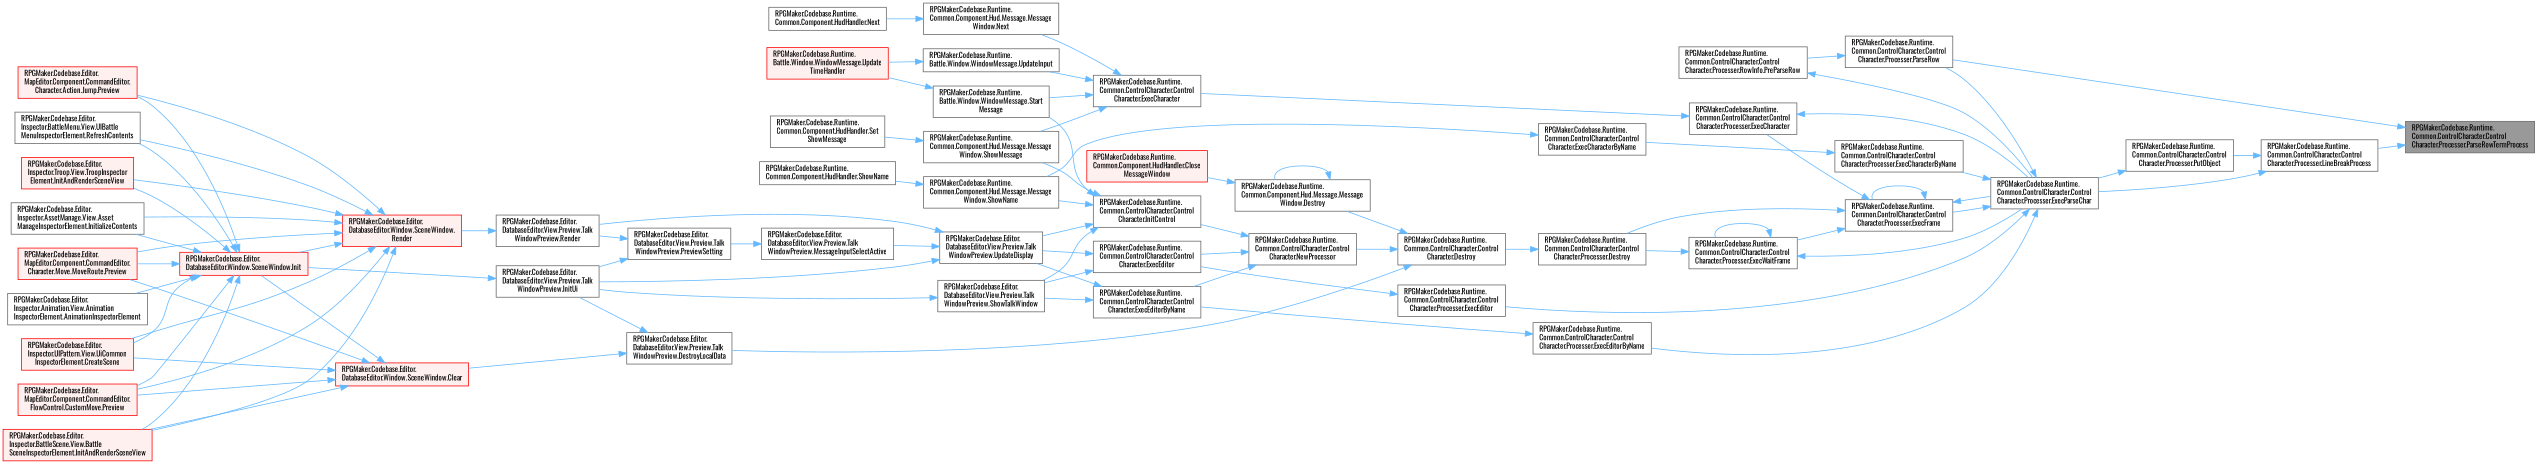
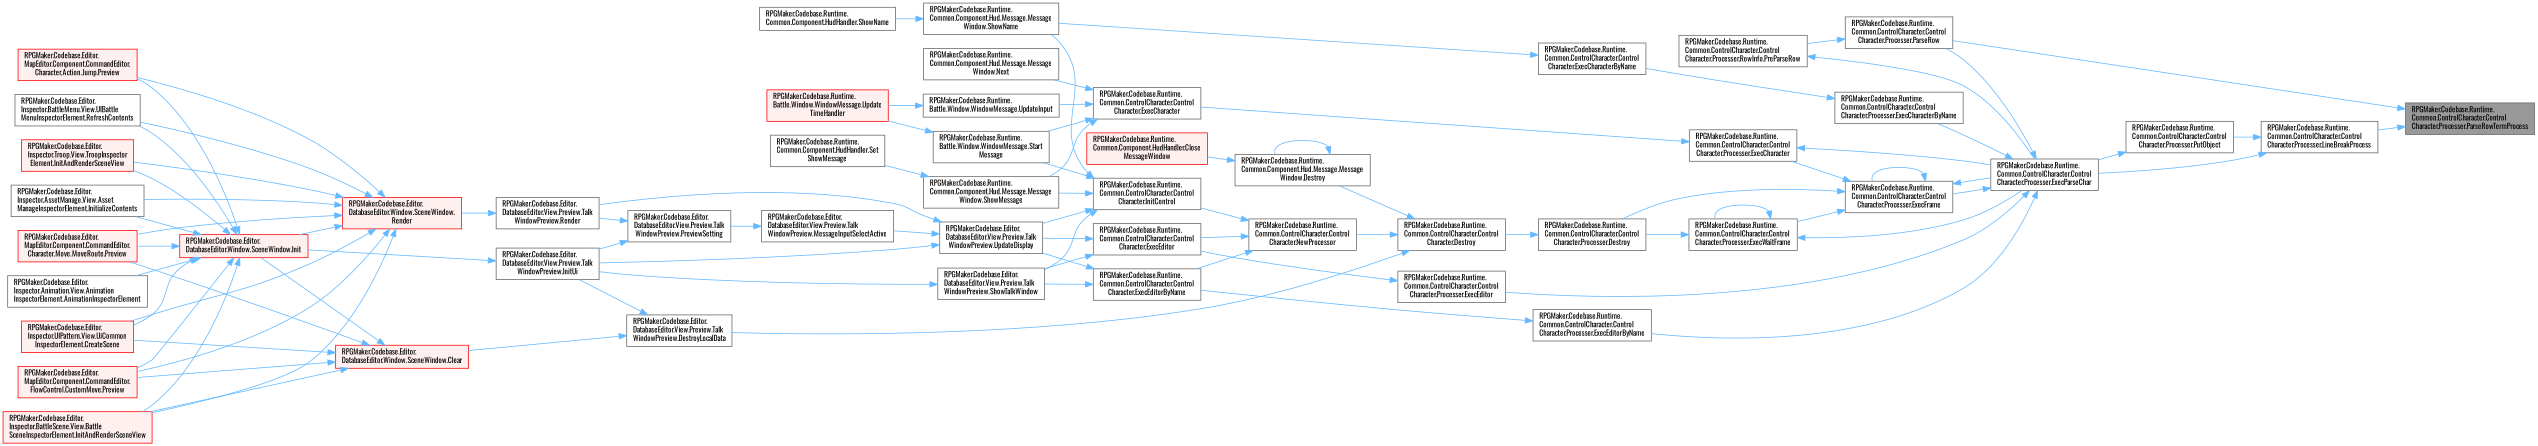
node "RPGMaker.Codebase.Runtime. Common.Component.HudHandler.Next": removed
